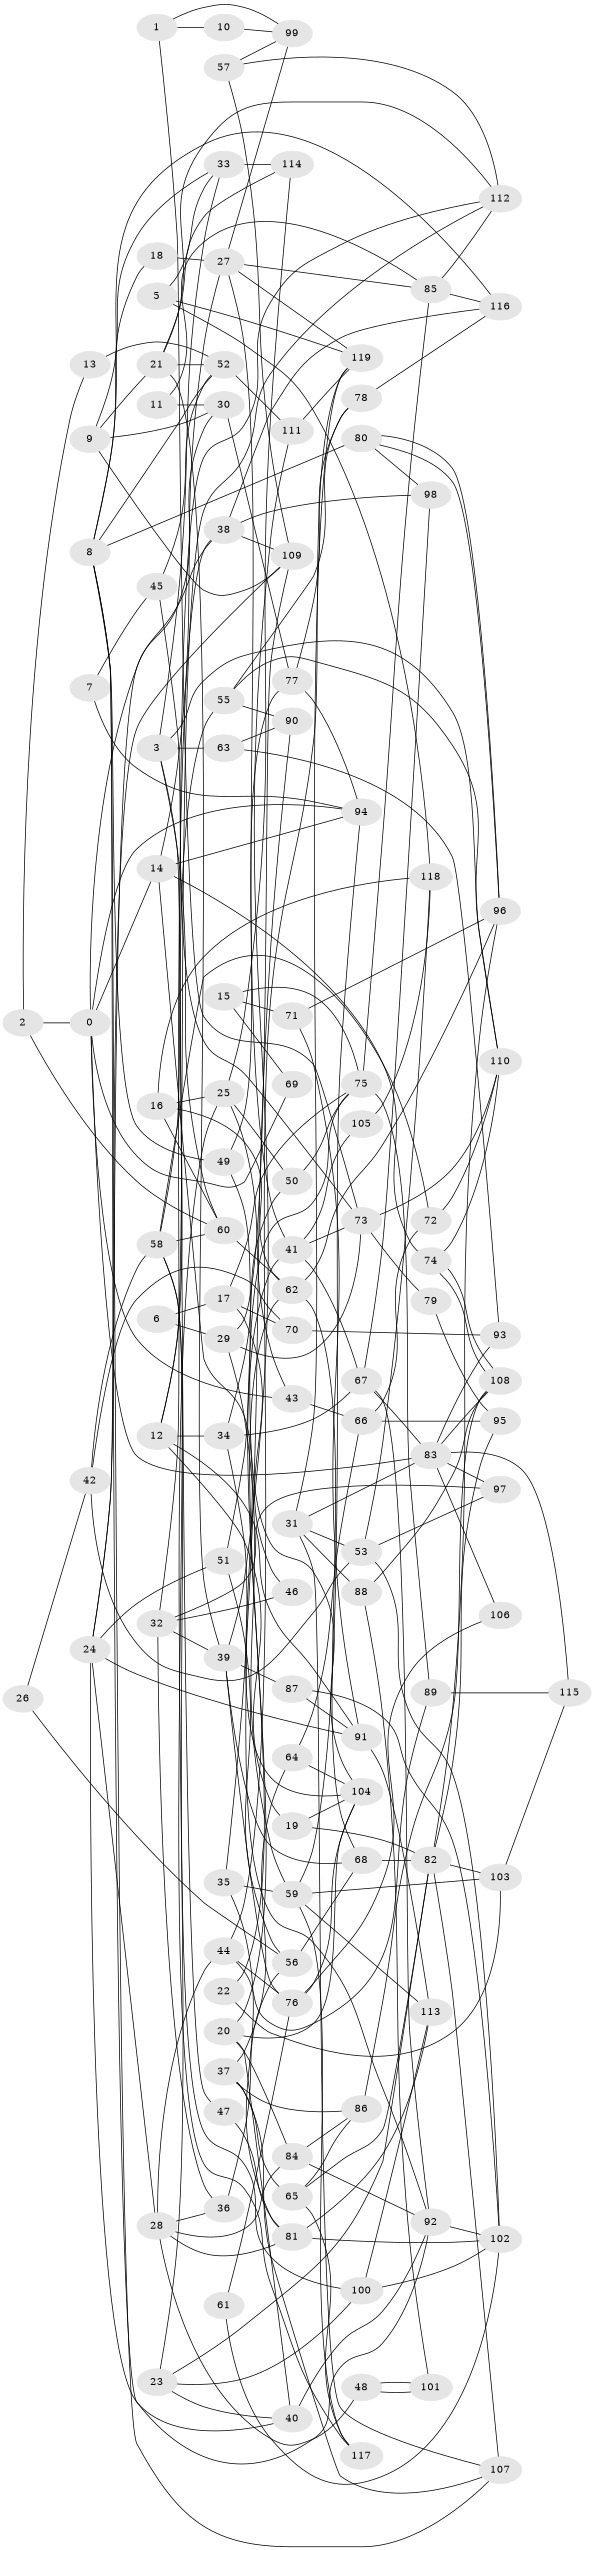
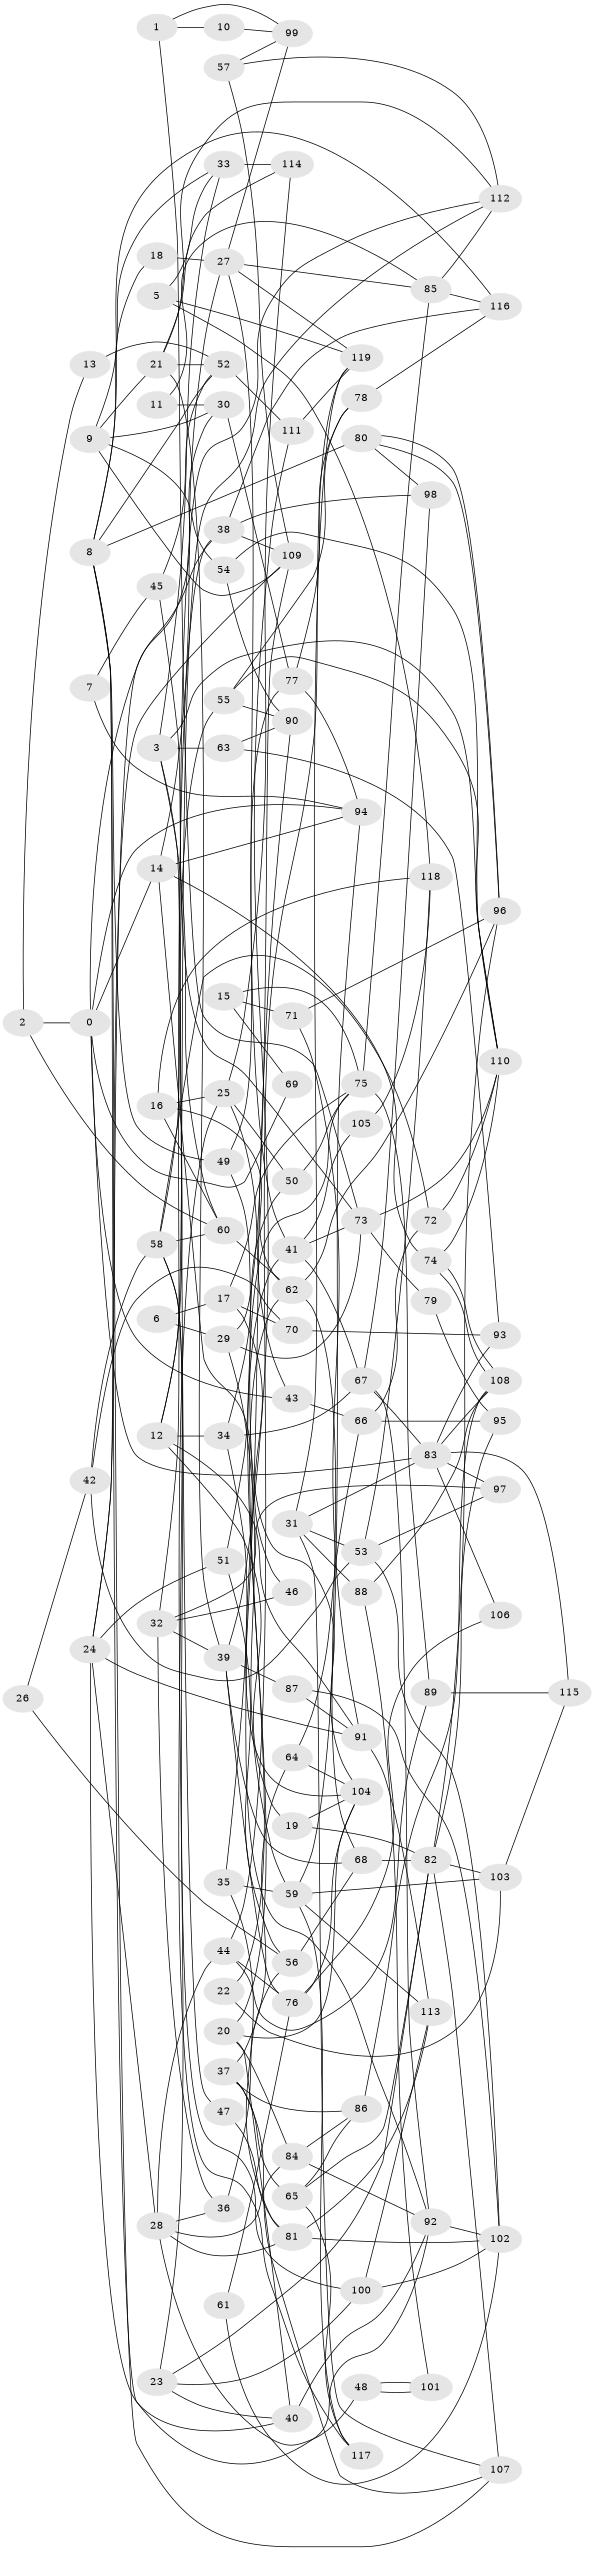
node "54": added
